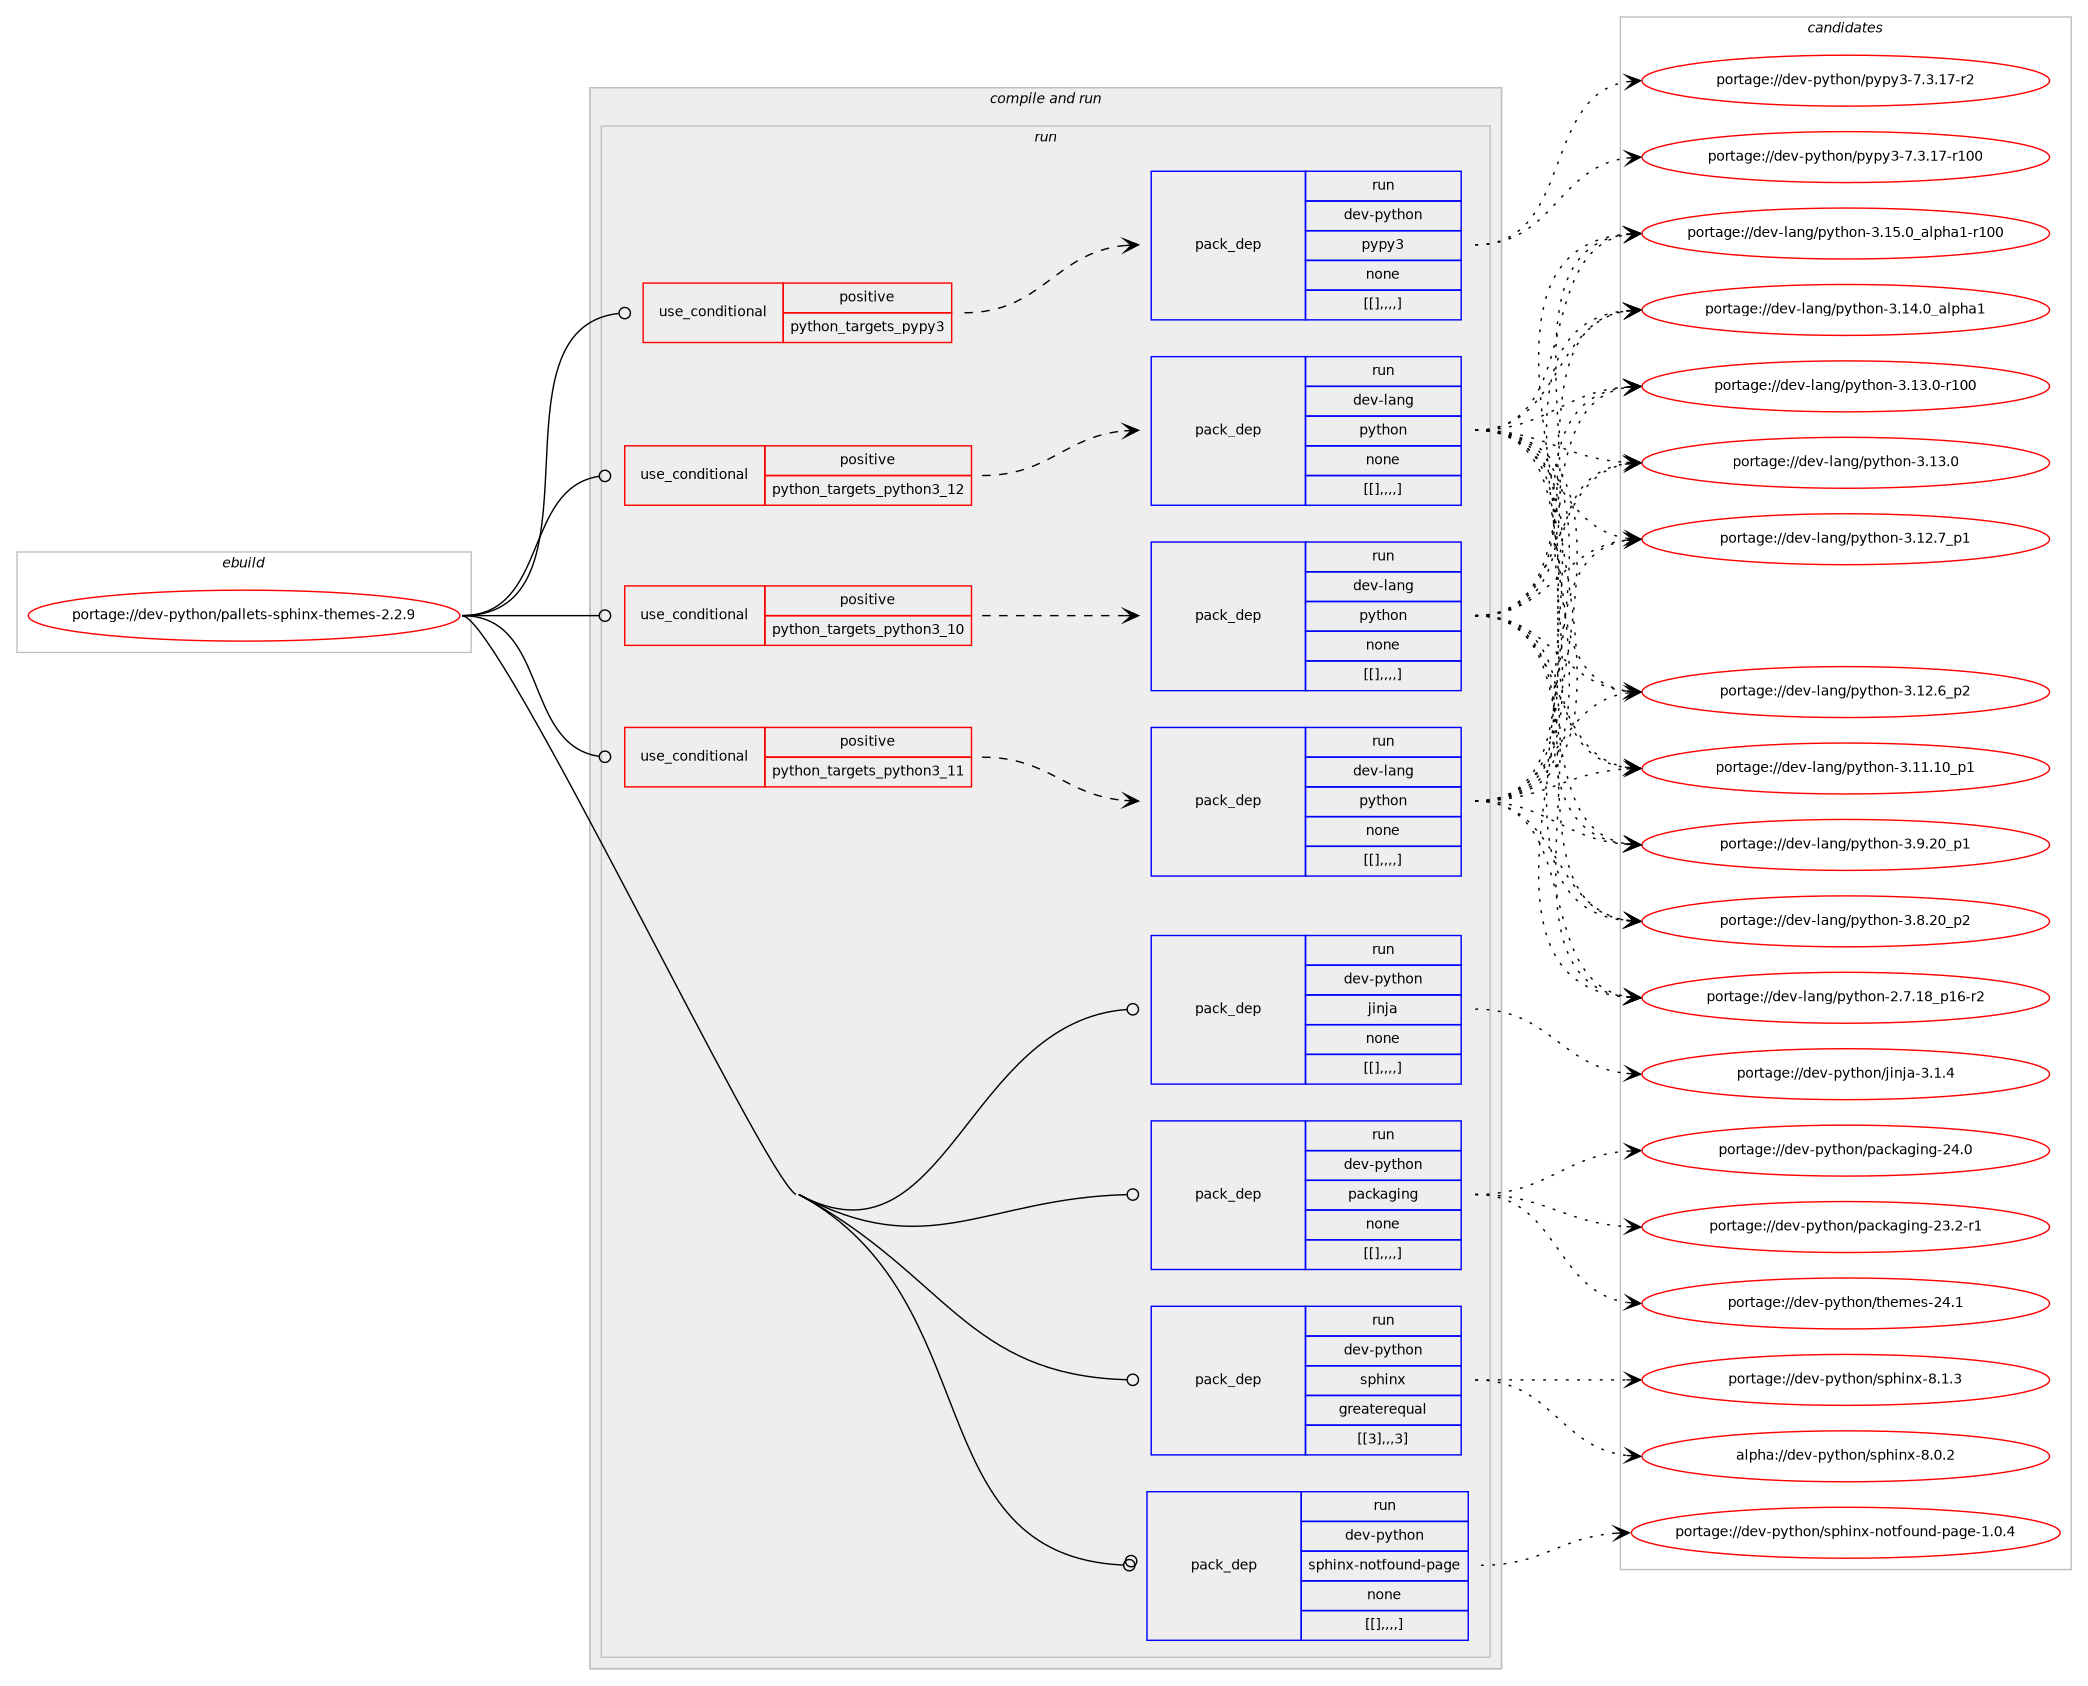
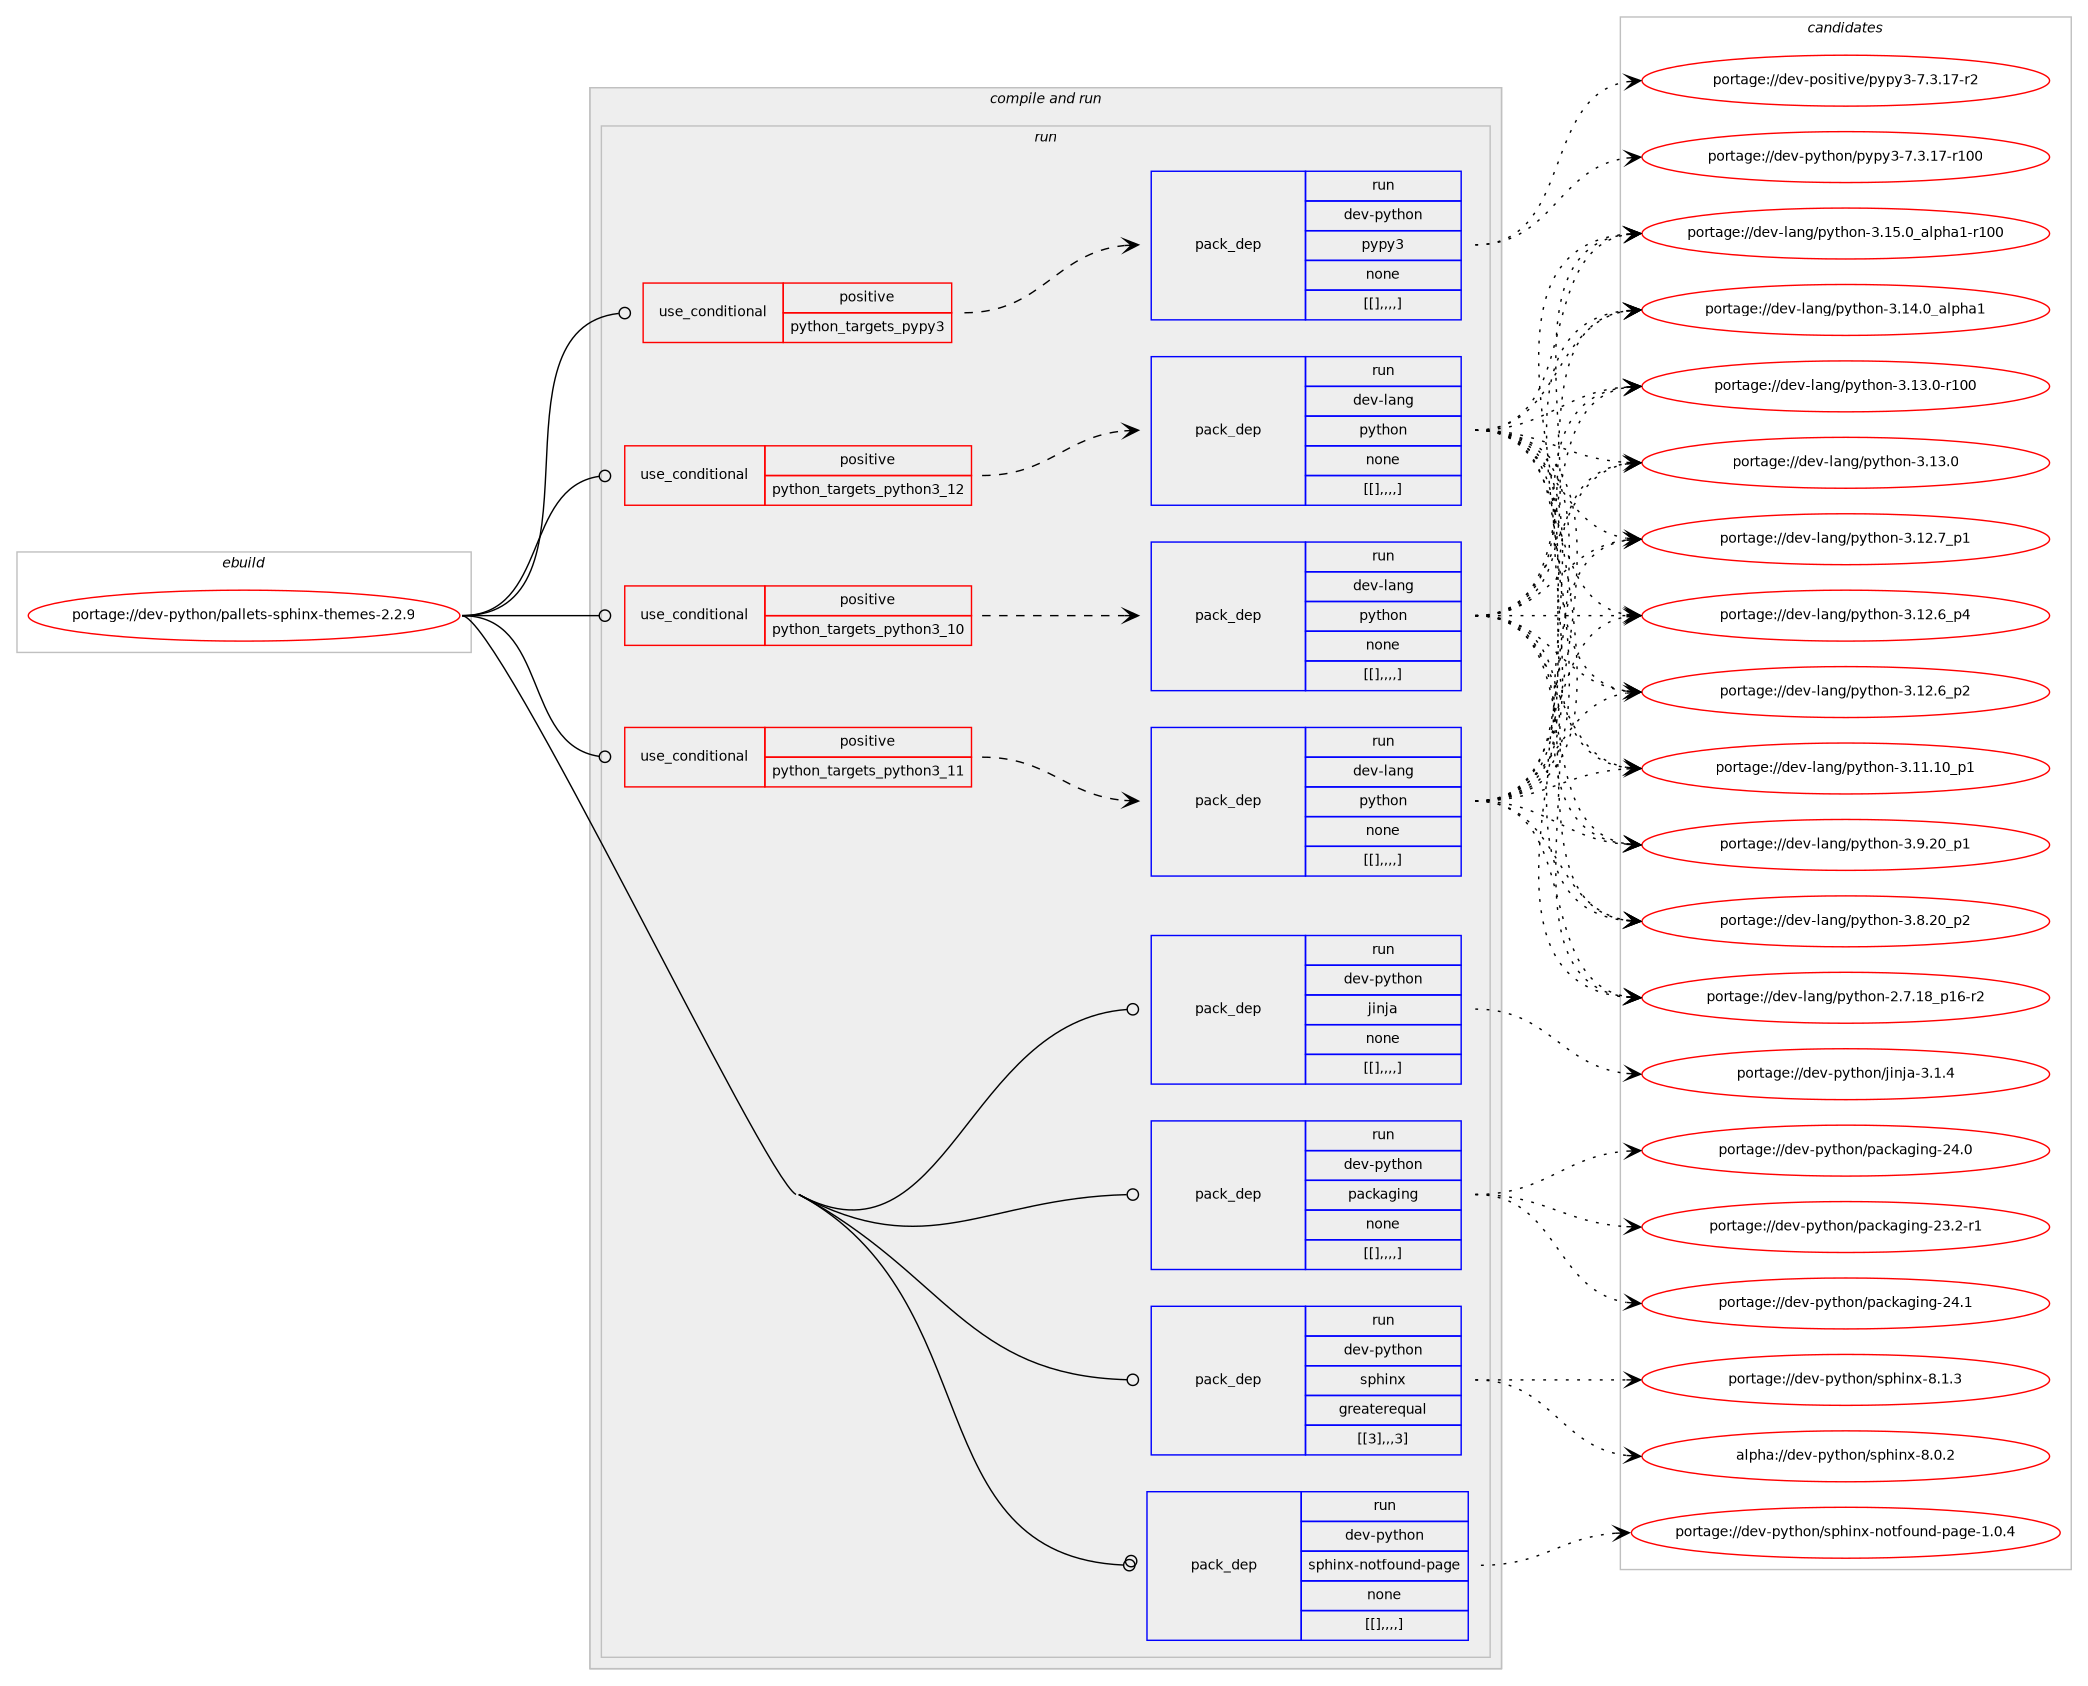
node "portage://dev-python/pypy3-7.3.17-r2": label "portage://dev-python/pypy3-7.3.17-r2" -> "portage://dev-positive/pypy3-7.3.17-r2"
node "portage://dev-lang/python-3.12.6_p4": added
node "portage://dev-python/themes-24.1": label "portage://dev-python/themes-24.1" -> "portage://dev-python/packaging-24.1"
